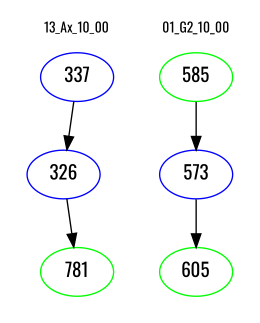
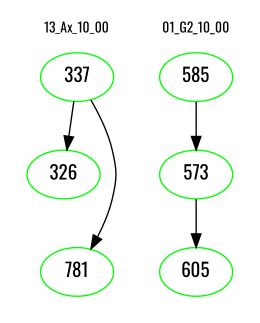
node "337": color blue -> green
node "326": color blue -> green
node "573": color blue -> green
edge "326" -> "781": now "337" -> "781"
